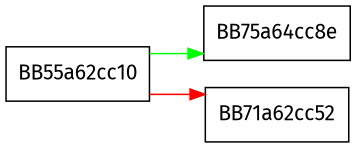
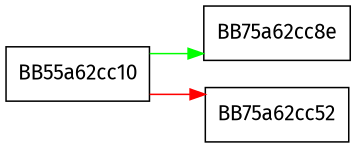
node "BB75a64cc8e": label "BB75a64cc8e" -> "BB75a62cc8e"
node "BB71a62cc52": label "BB71a62cc52" -> "BB75a62cc52"
